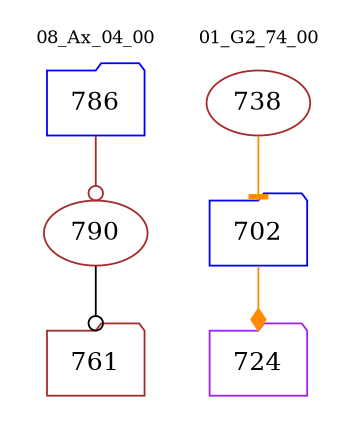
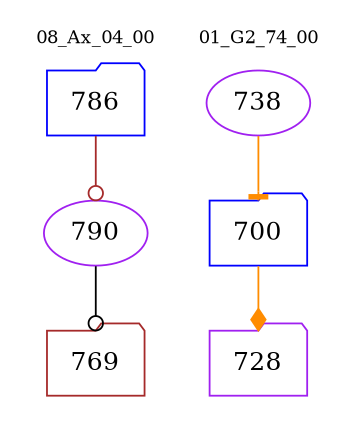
node "738": color brown -> purple
node "790": color brown -> purple
node "702": label "702" -> "700"
node "761": label "761" -> "769"
node "724": label "724" -> "728"
